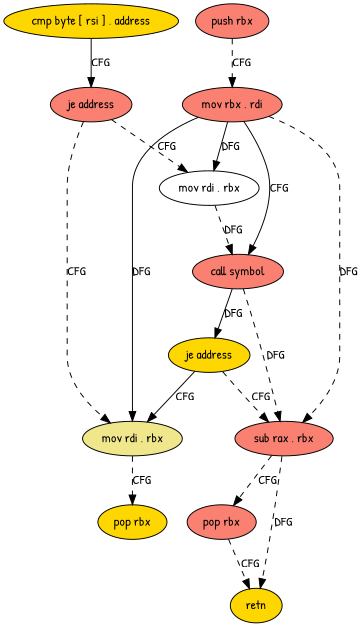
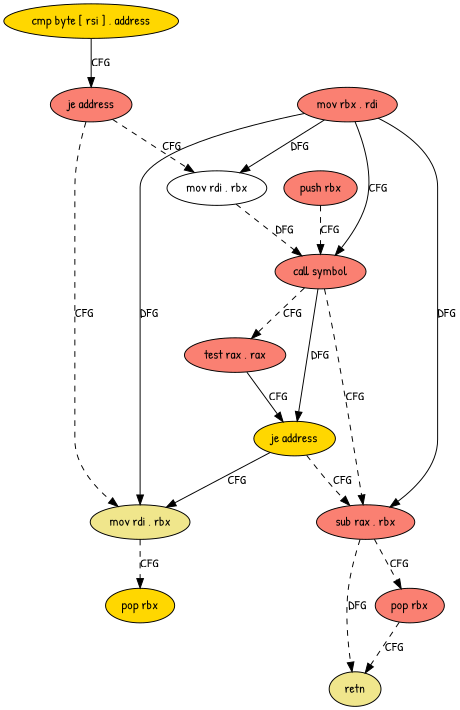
edge "push rbx" -> "mov rbx , rdi": now "push rbx" -> "call symbol"
edge "mov rbx , rdi" -> "sub rax , rbx": style dashed -> solid
node "test rax , rax": added
edge "call symbol" -> "sub rax , rbx": label "DFG" -> "CFG"
node "retn": fillcolor gold -> khaki
